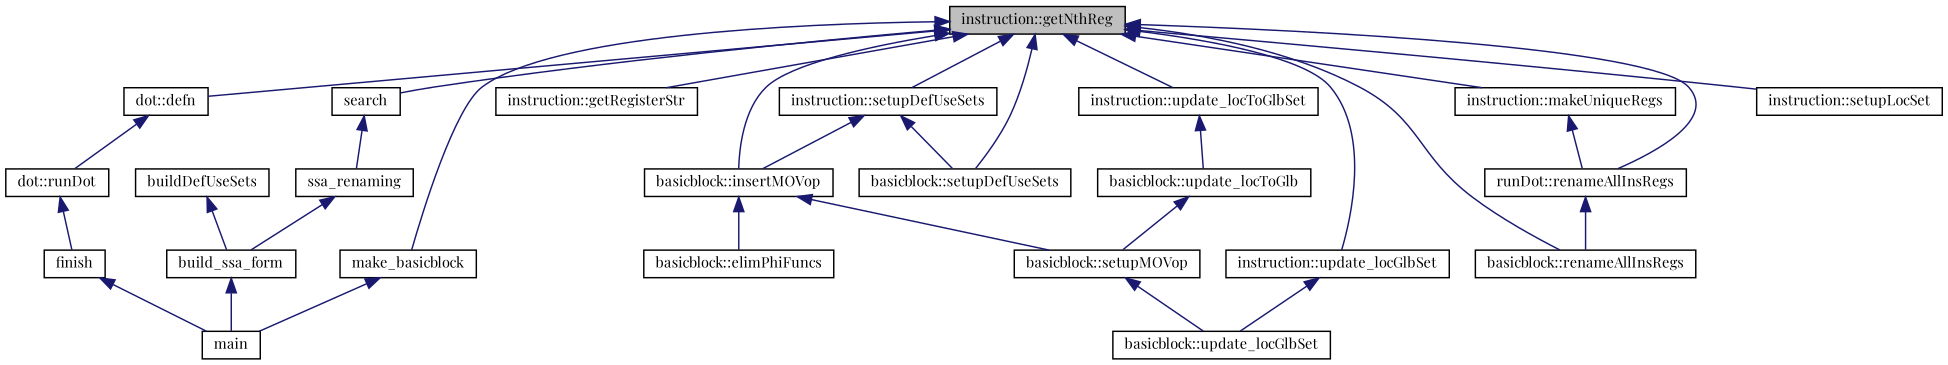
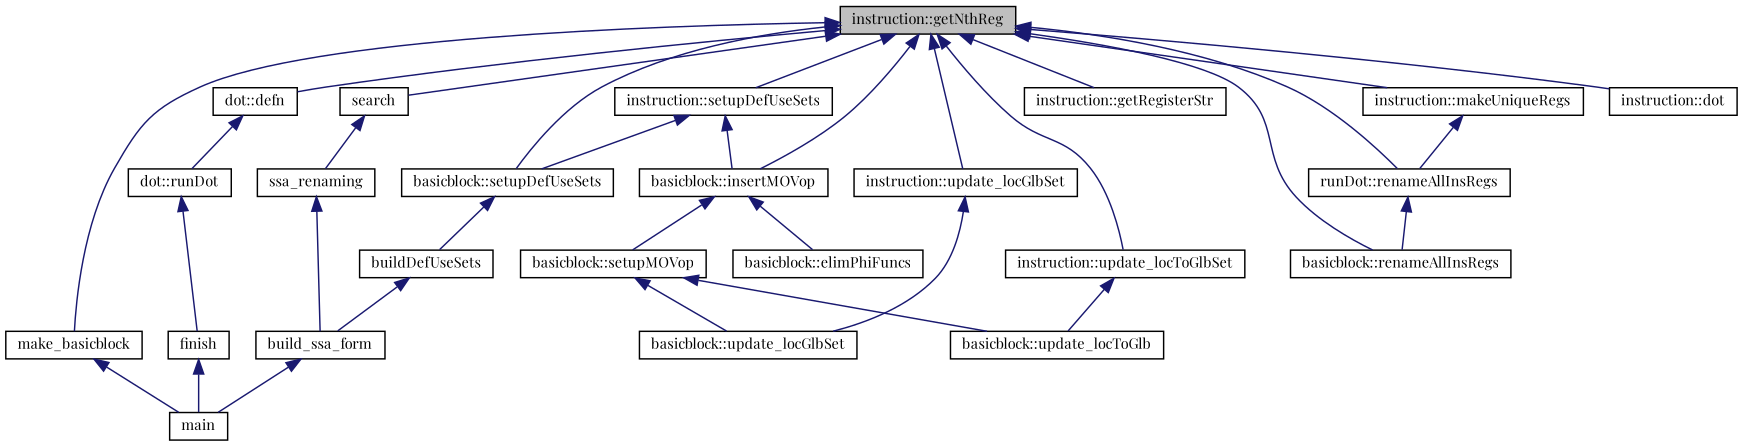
node "instruction::setupLocSet": label "instruction::setupLocSet" -> "instruction::dot"
edge "buildDefUseSets" -> "basicblock::setupDefUseSets": added
edge "basicblock::setupMOVop" -> "basicblock::update_locToGlb": reversed
